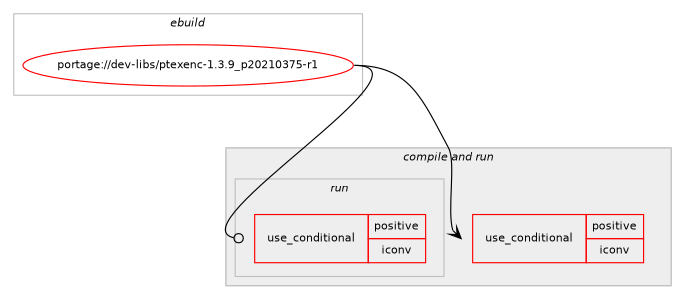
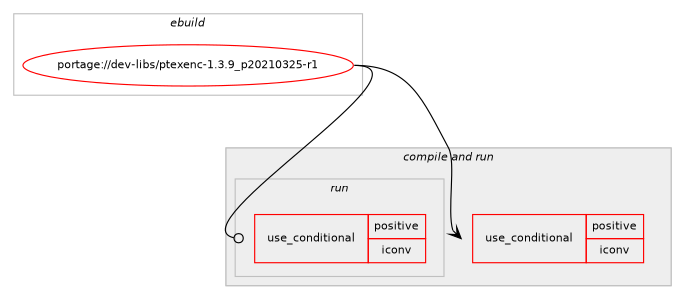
node "portage://dev-libs/ptexenc-1.3.9_p20210375-r1": label "portage://dev-libs/ptexenc-1.3.9_p20210375-r1" -> "portage://dev-libs/ptexenc-1.3.9_p20210325-r1"
